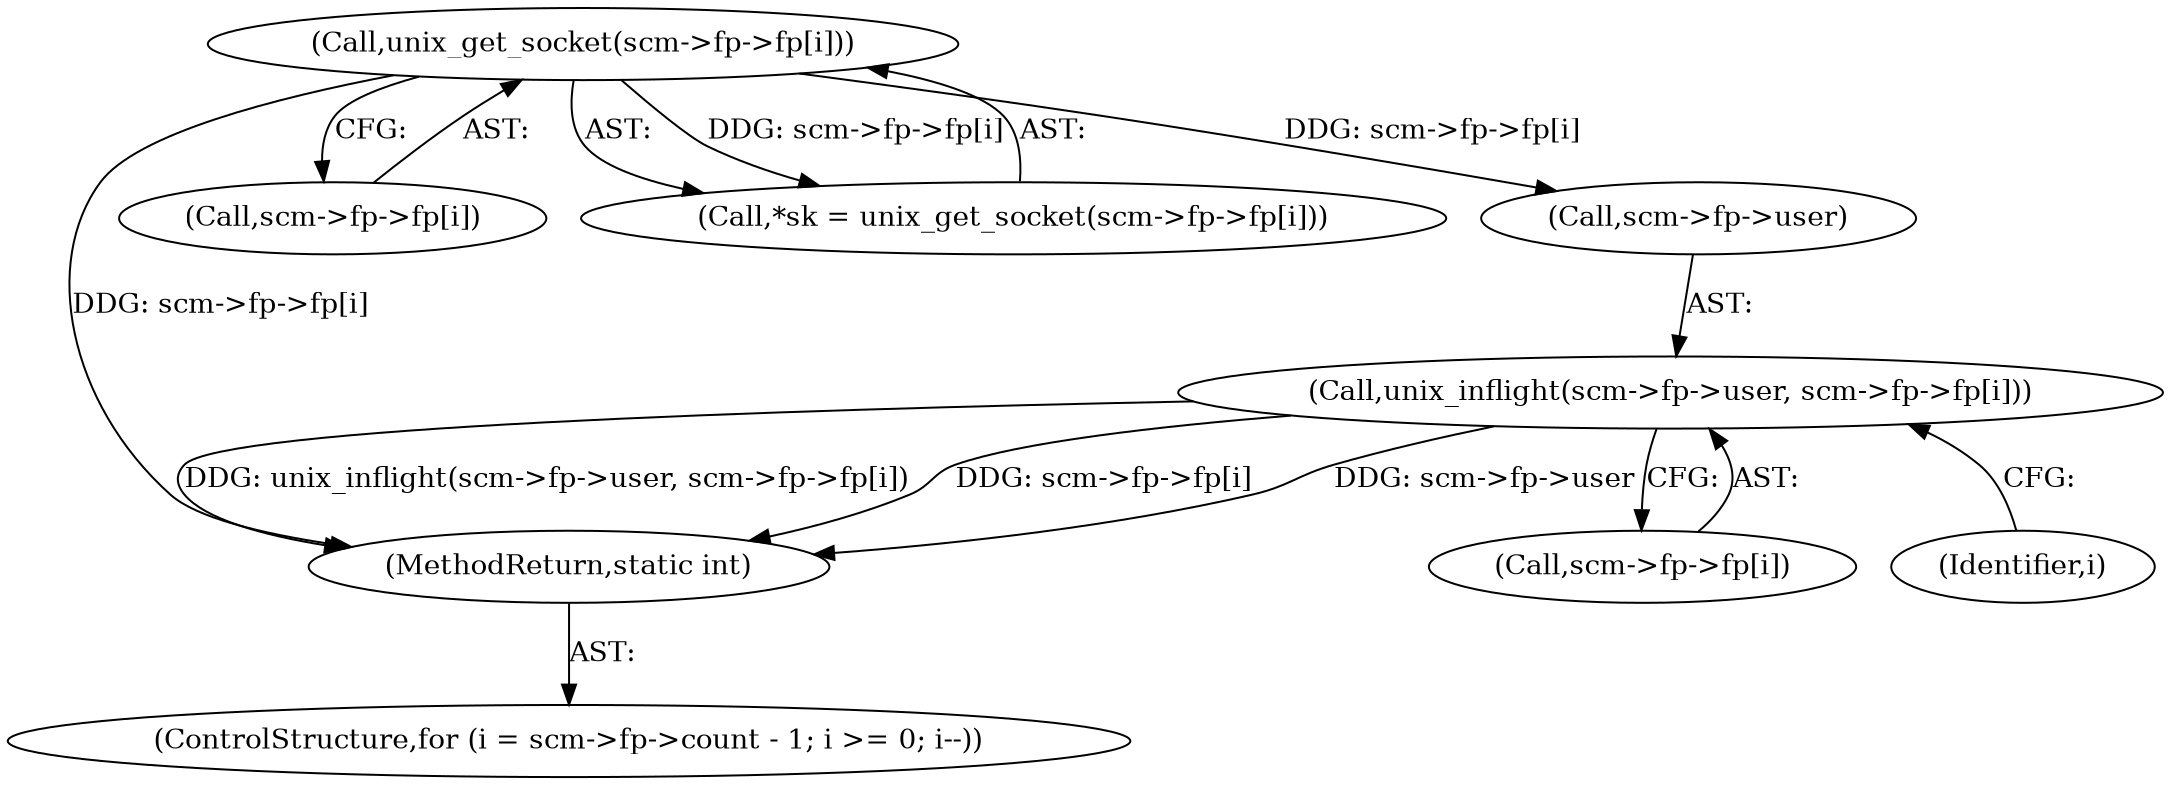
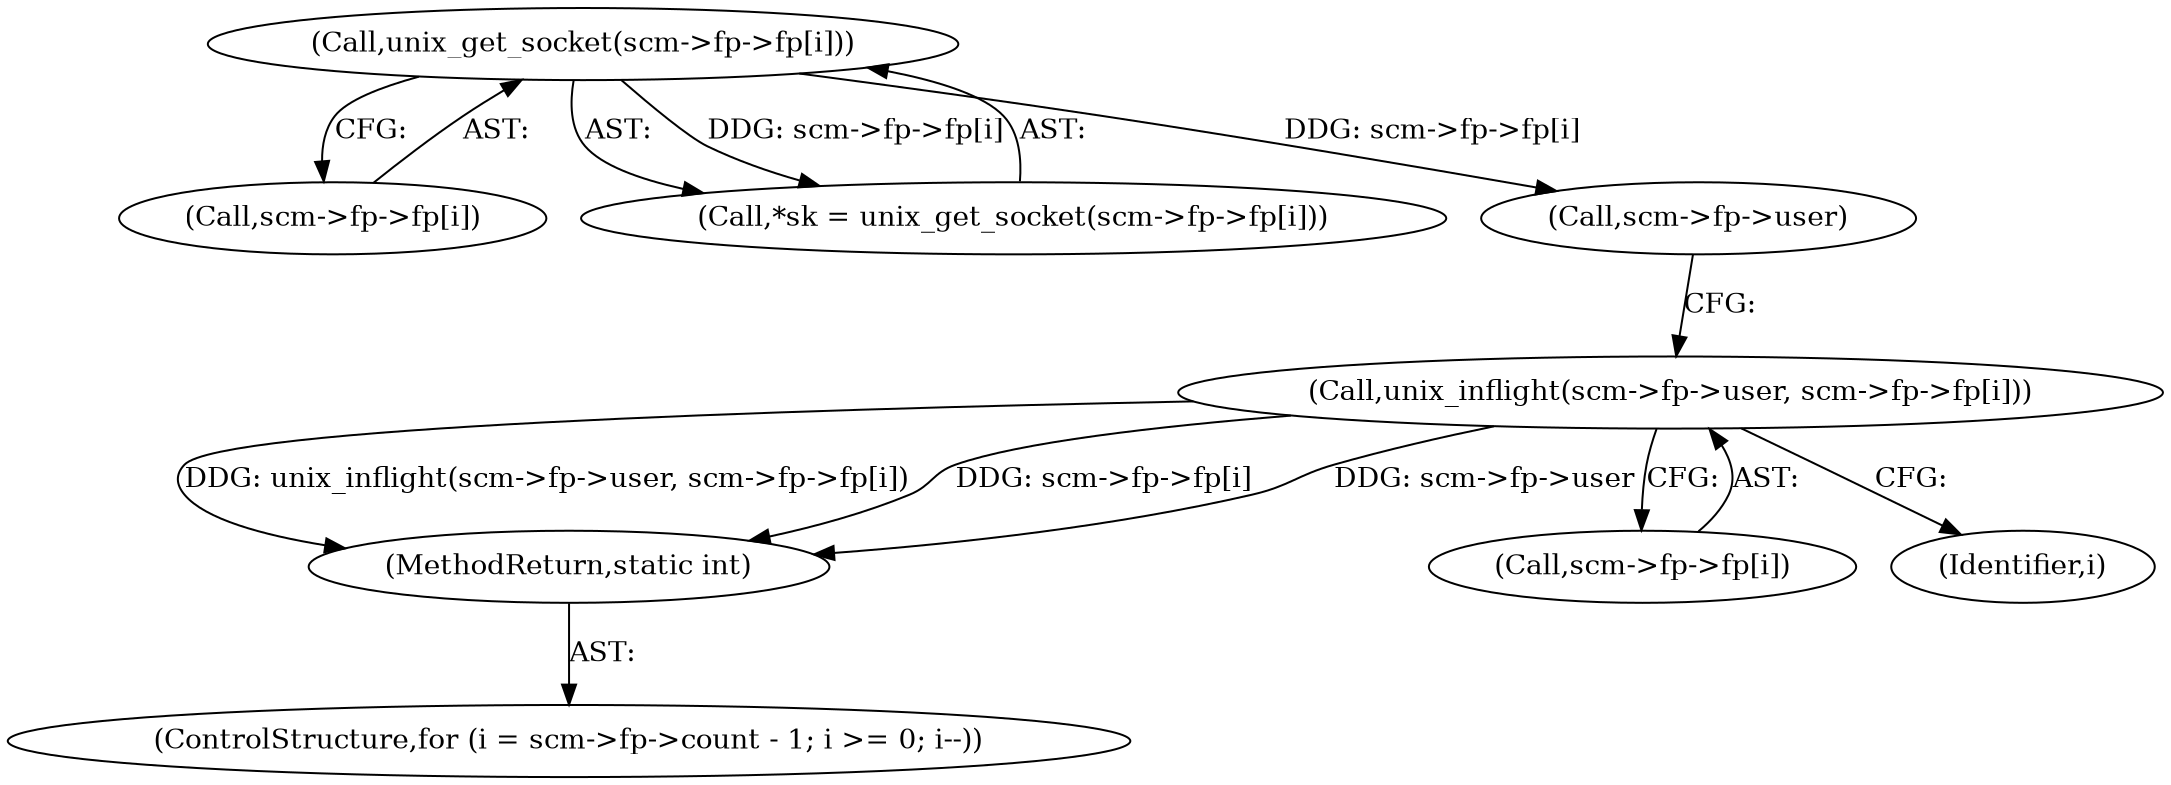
edge "(Call,unix_get_socket(scm->fp->fp[i]))" -> "(MethodReturn,static int)": removed, label "DDG: scm->fp->fp[i]"
edge "(Call,scm->fp->user)" -> "(Call,unix_inflight(scm->fp->user, scm->fp->fp[i]))": label "AST: " -> "CFG: "
edge "(Identifier,i)" -> "(Call,unix_inflight(scm->fp->user, scm->fp->fp[i]))": reversed
